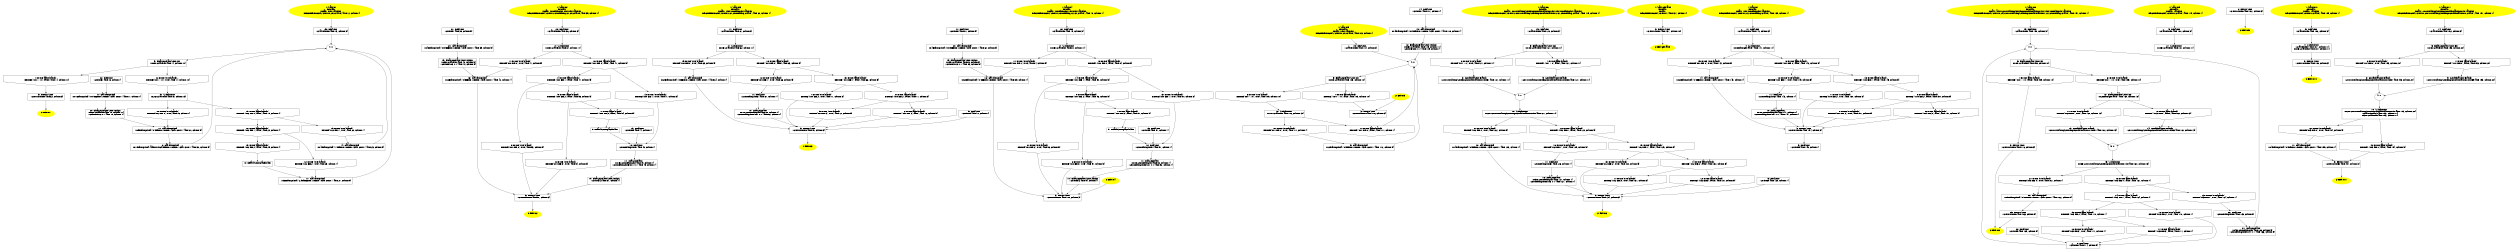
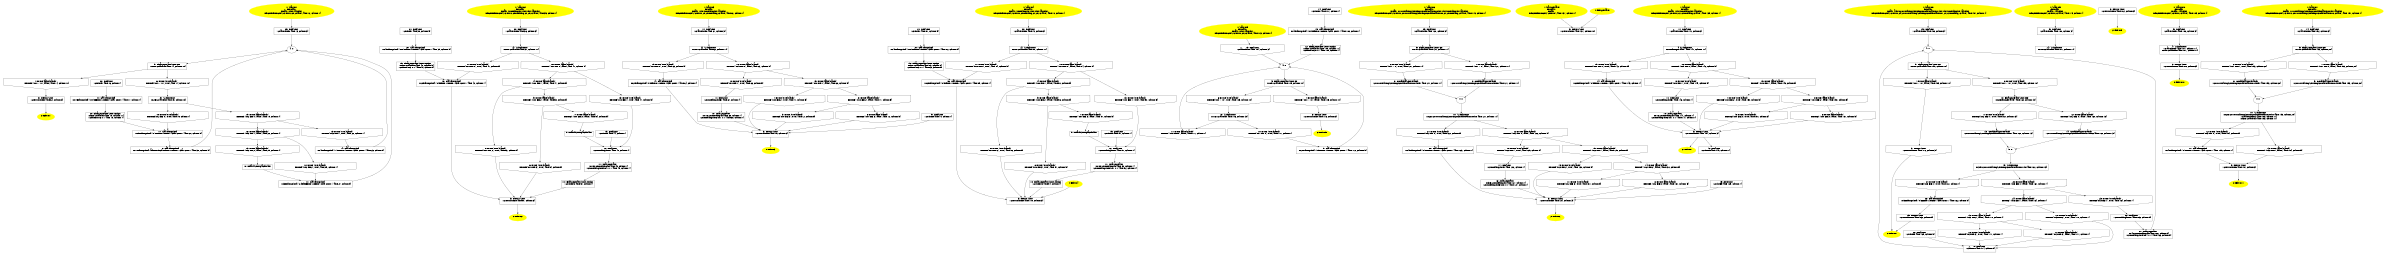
edge "3:  Return Stmt *&return:int=1 [line 137, column 18]" -> "2: Exit getValue": reversed
node "15:  DeclStmt *&value:int=0 [line 104, column 3]": shape box -> invhouse
edge "2: Exit m5" -> "3:  Return Stmt *&return:int=0 [line 116, column 3]": reversed
node "3:  Return Stmt *&return:int=0 [line 176, column 3]": shape box -> invhouse
node "2: Exit m7": added
